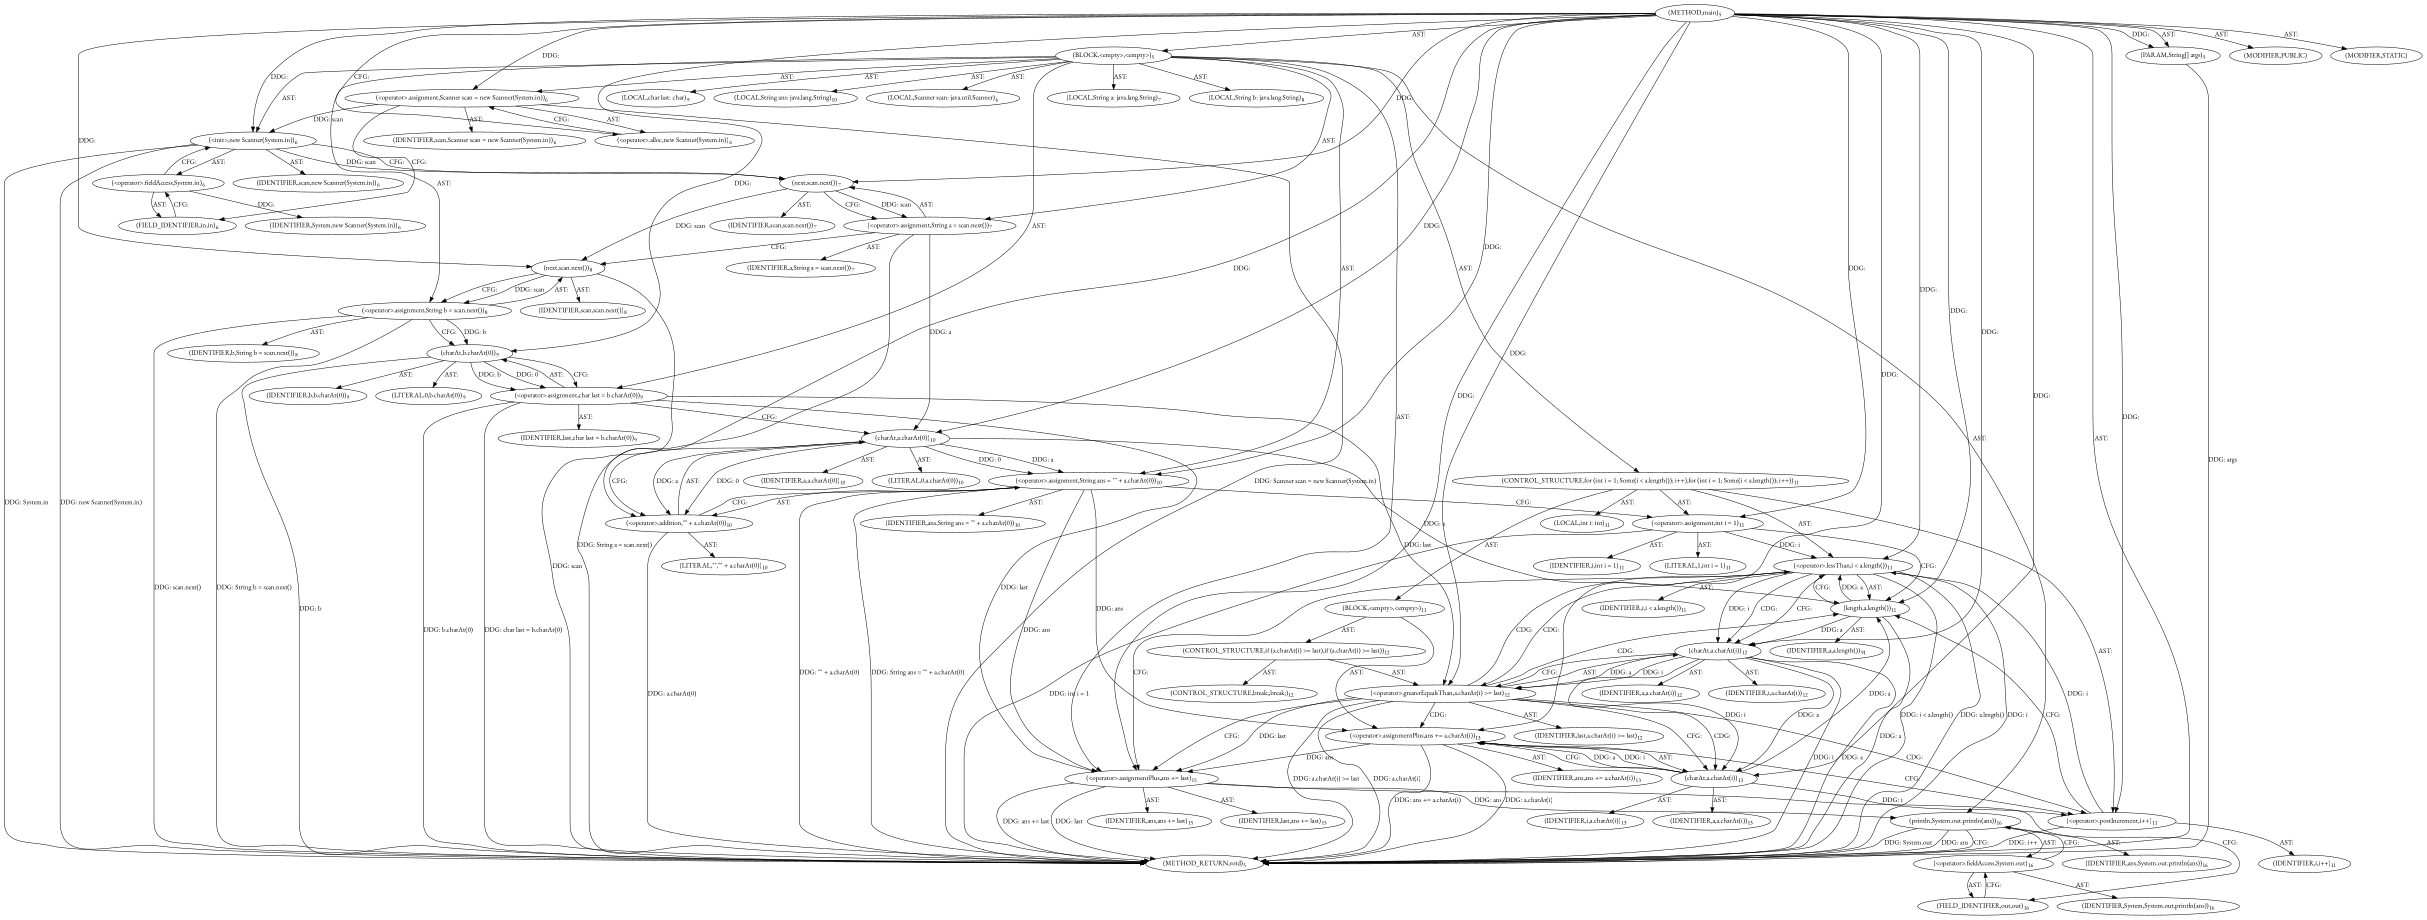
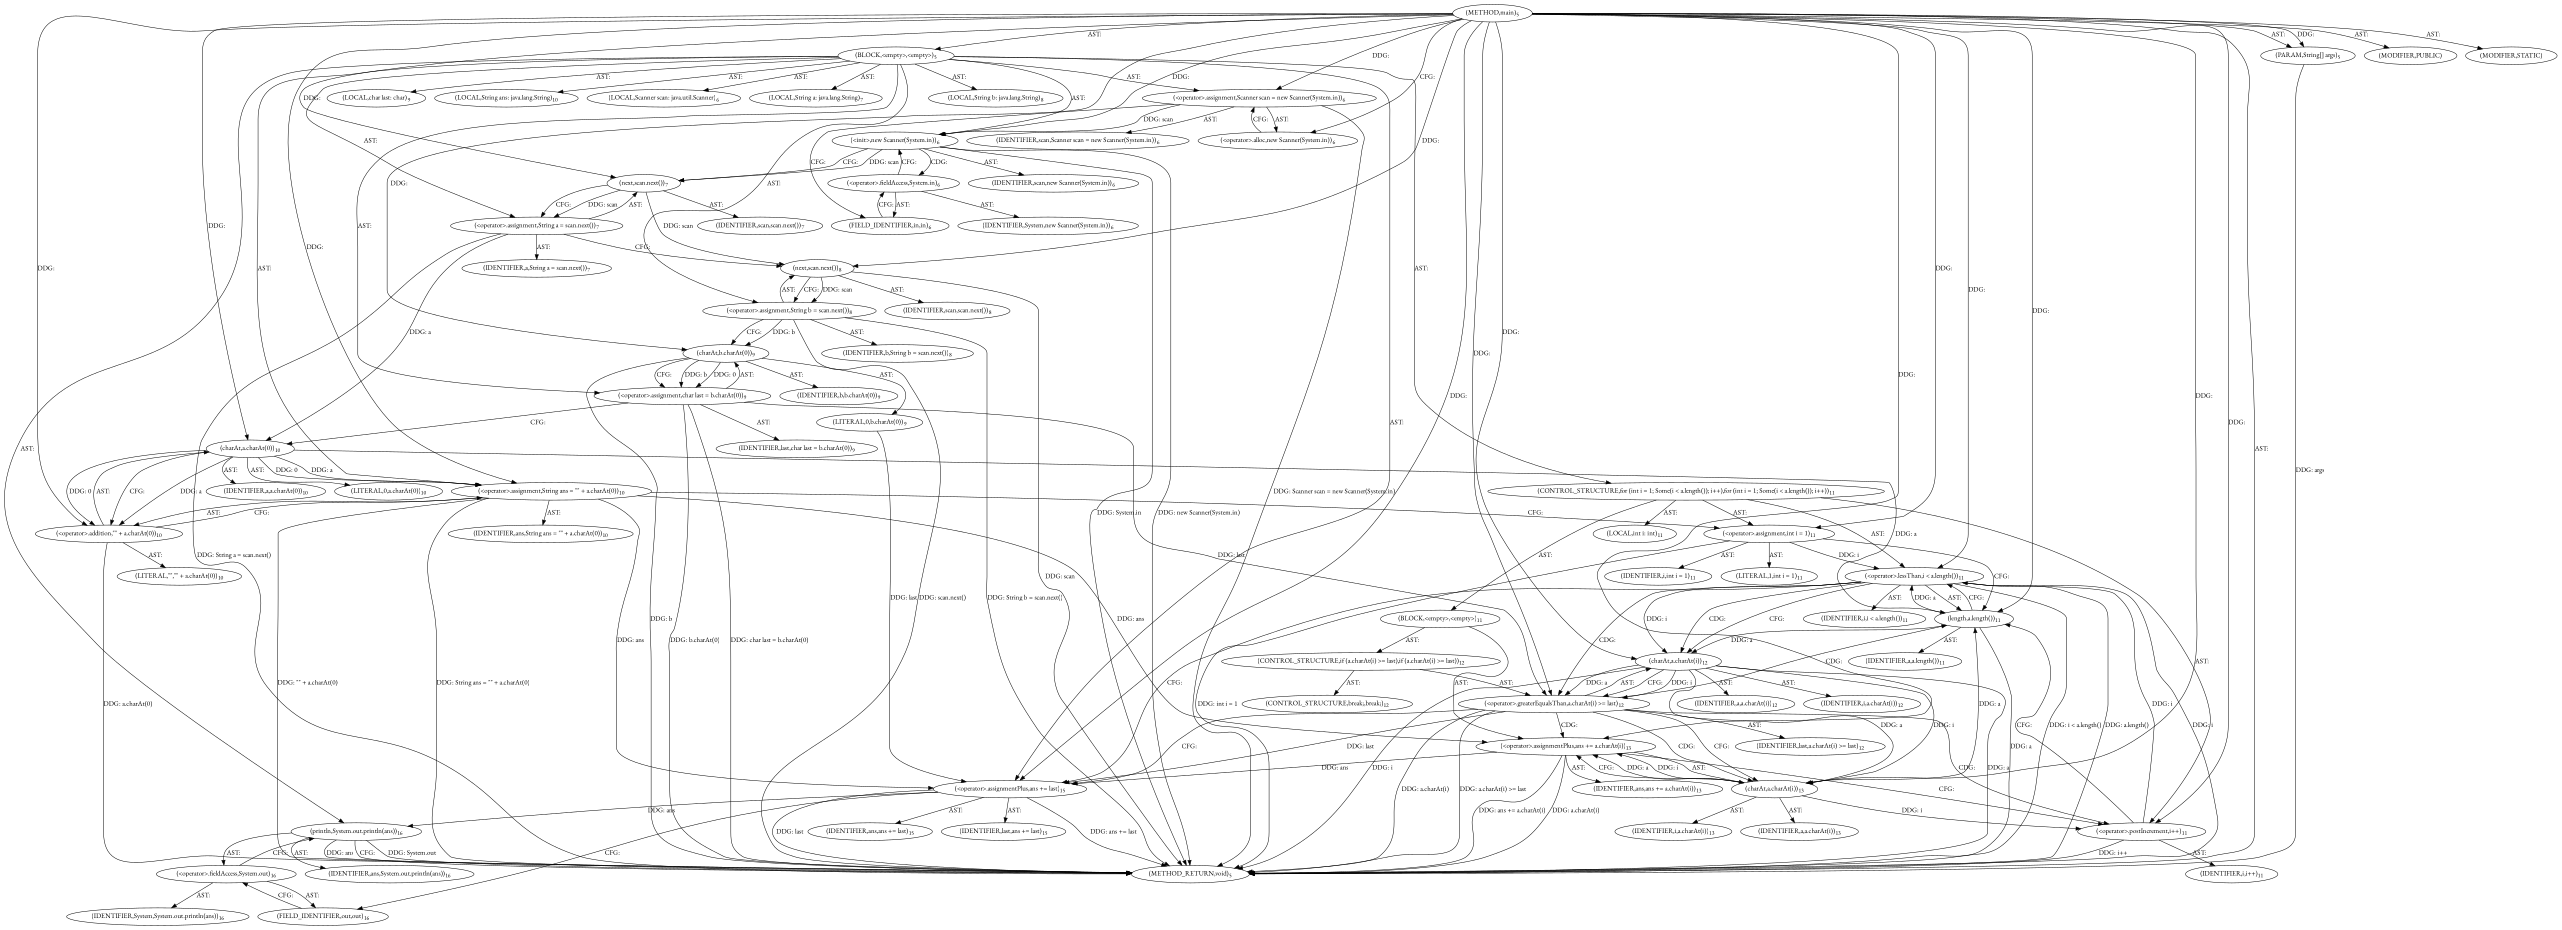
edge "(<init>,new Scanner(System.in))" -> "(<operator>.fieldAccess,System.in)": label "AST: " -> "CDG: "
edge "(<operator>.fieldAccess,System.in)" -> "(IDENTIFIER,System,new Scanner(System.in))": label "DDG: " -> "AST: "
edge "(<operator>.assignment,char last = b.charAt(0))" -> "(<operator>.assignmentPlus,ans += last)": now "(LITERAL,0,b.charAt(0))" -> "(<operator>.assignmentPlus,ans += last)"
edge "(<operator>.greaterEqualsThan,a.charAt(i) >= last)" -> "(<operator>.lessThan,i < a.length())": removed, label "CDG:"
node "(IDENTIFIER,a,a.length())": text "91" -> "11"
